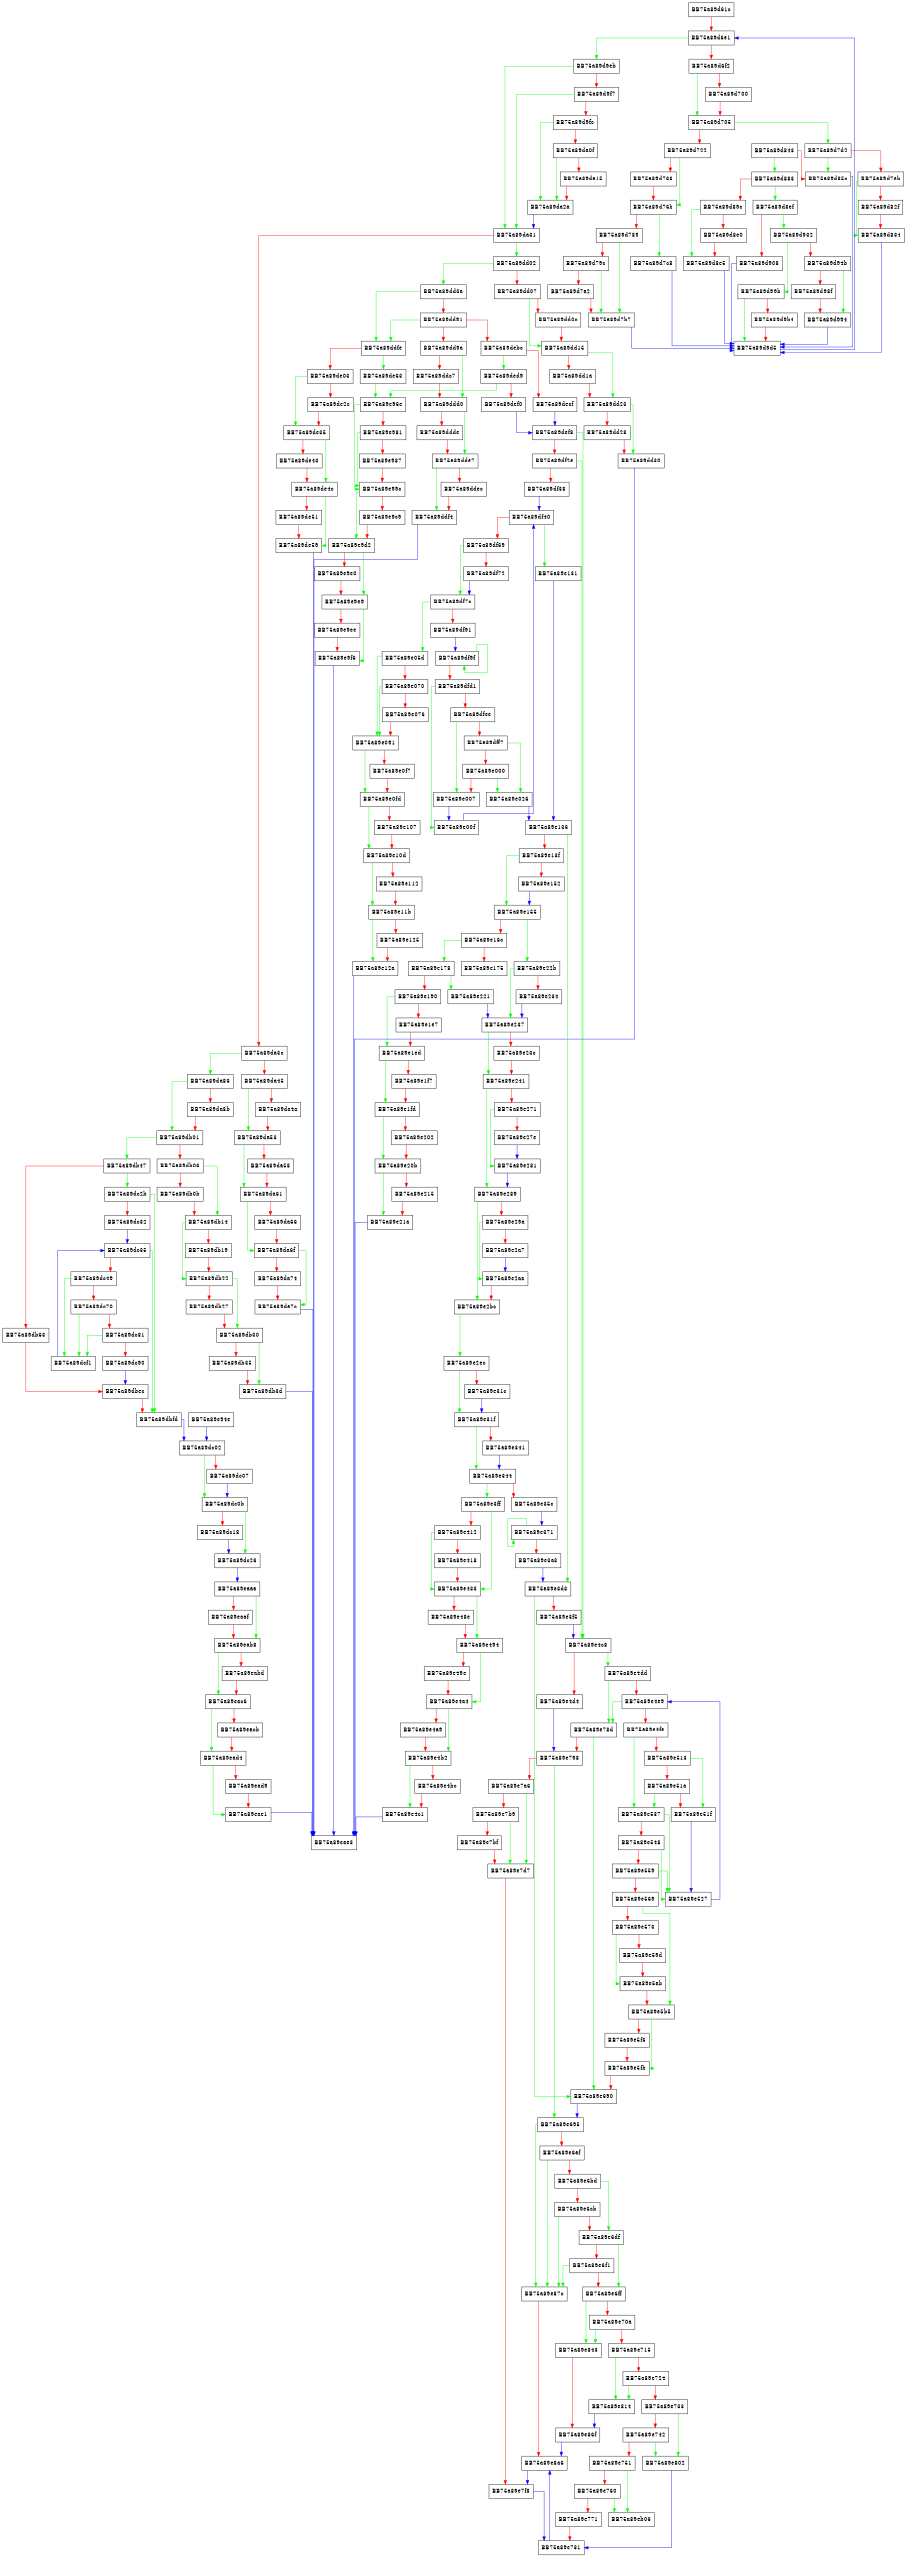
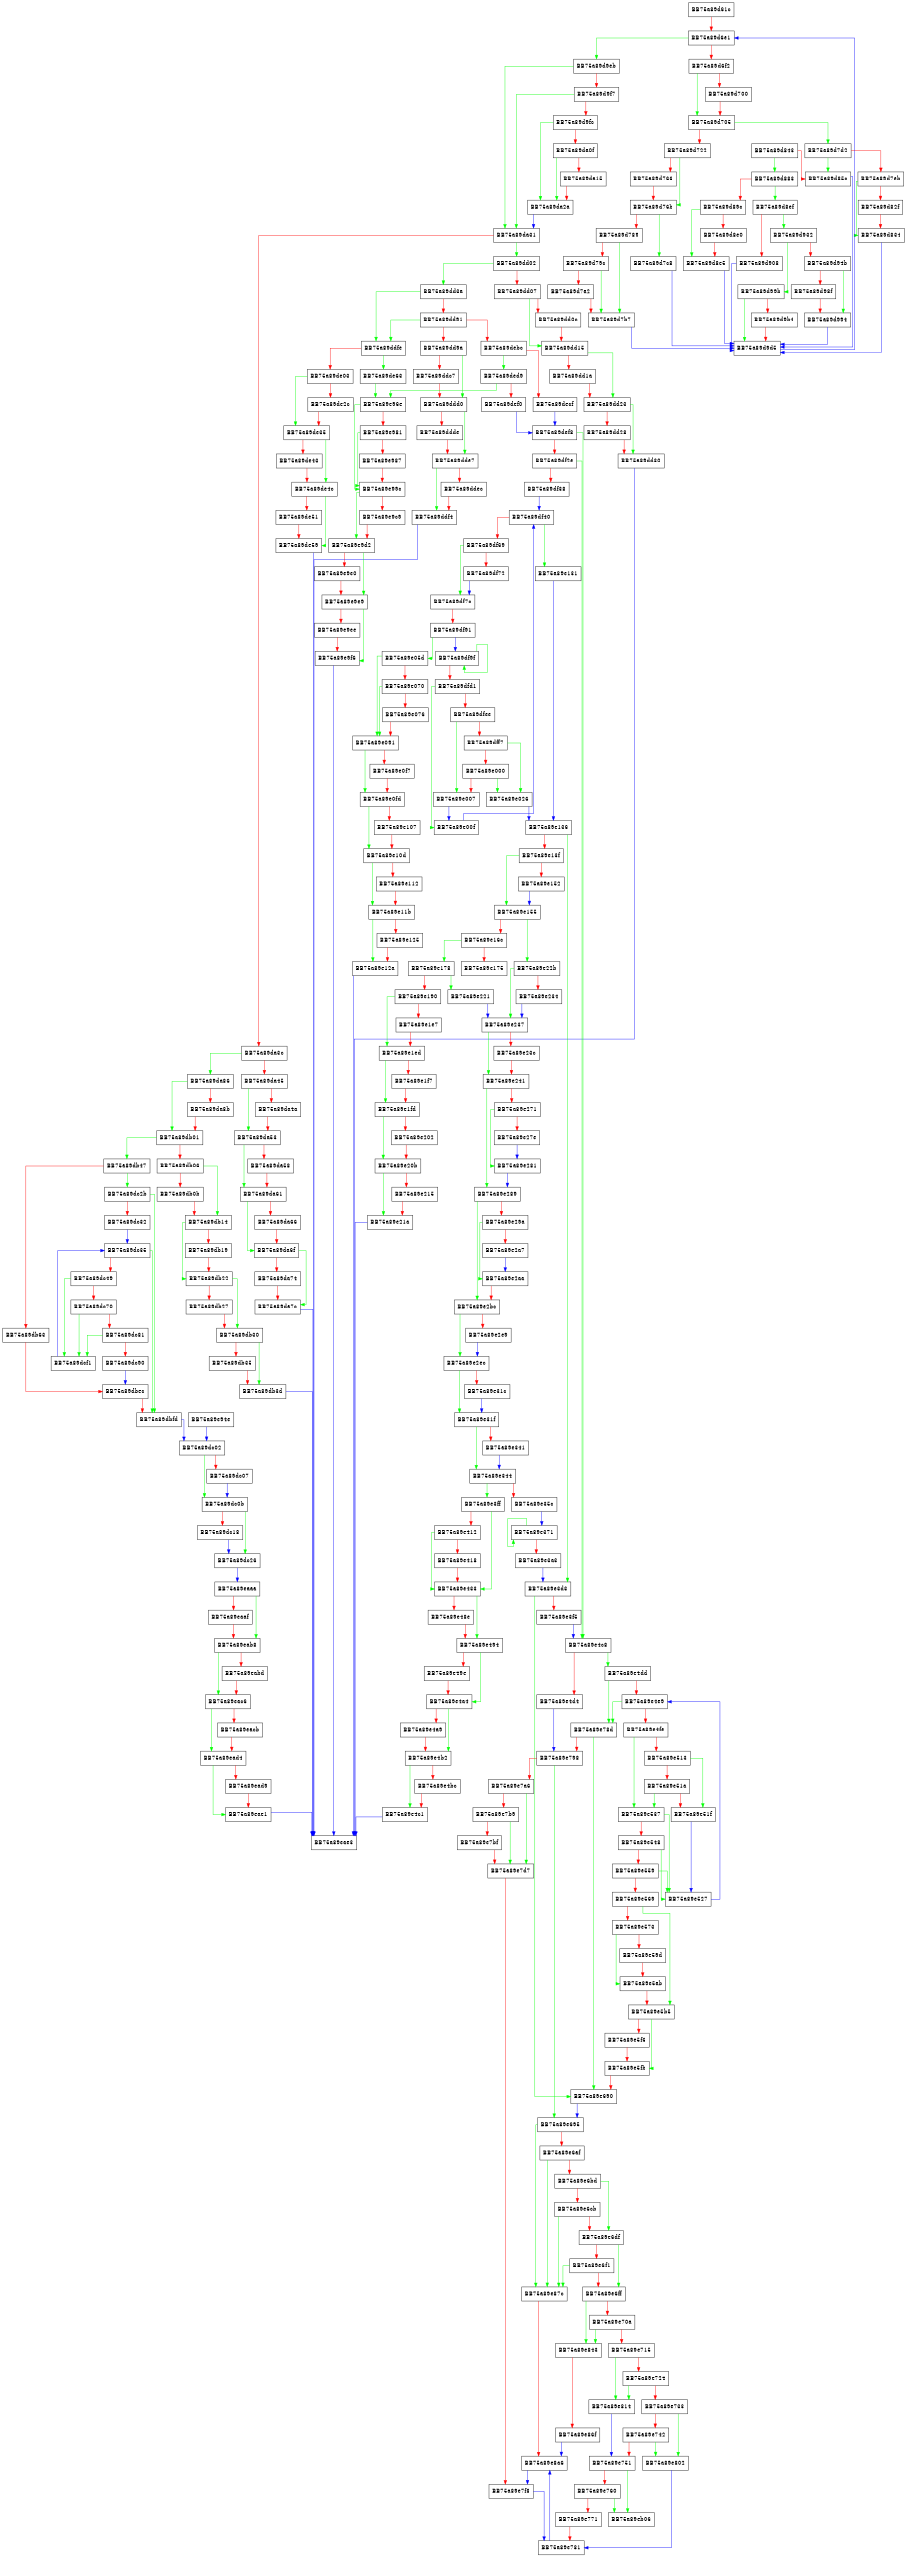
edge "BB75a89df7c" -> "BB75a89e05d": now "BB75a89df91" -> "BB75a89e05d"
node "BB75a89e2e9": added
edge "BB75a89e814" -> "BB75a89e86f": now "BB75a89e814" -> "BB75a89e751"
